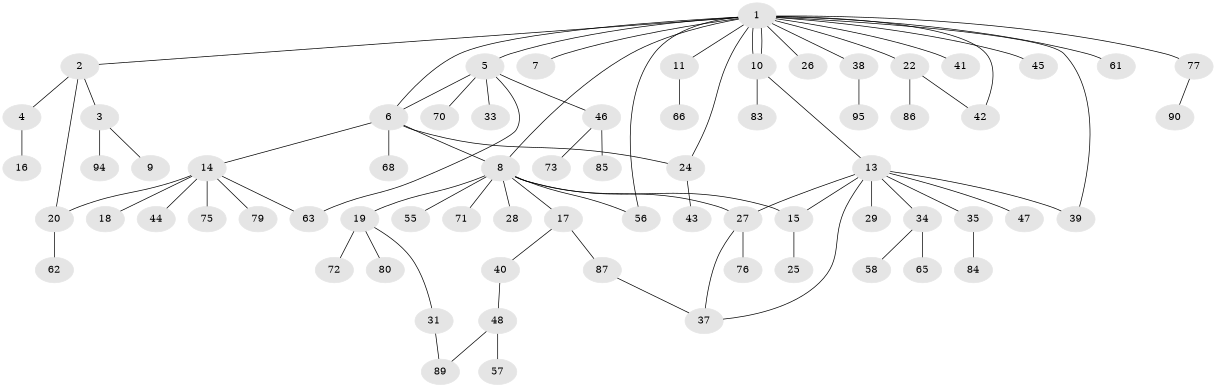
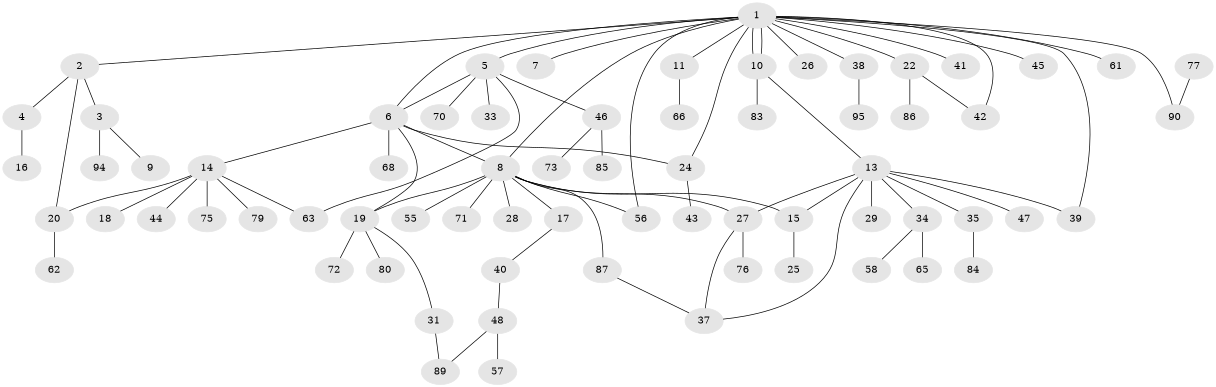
edge "1" -- "77": now "1" -- "90"
edge "6" -- "19": added
edge "17" -- "87": now "8" -- "87"
